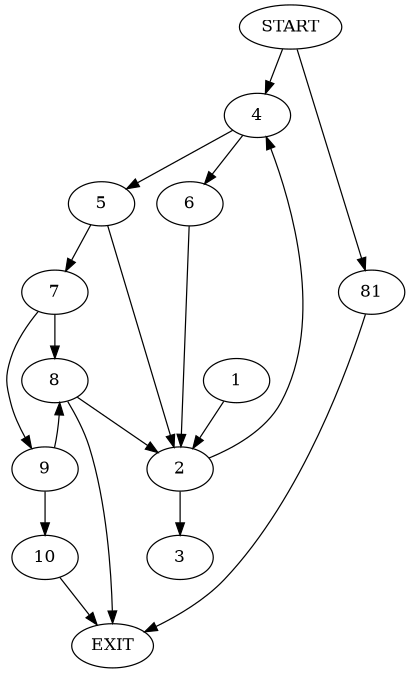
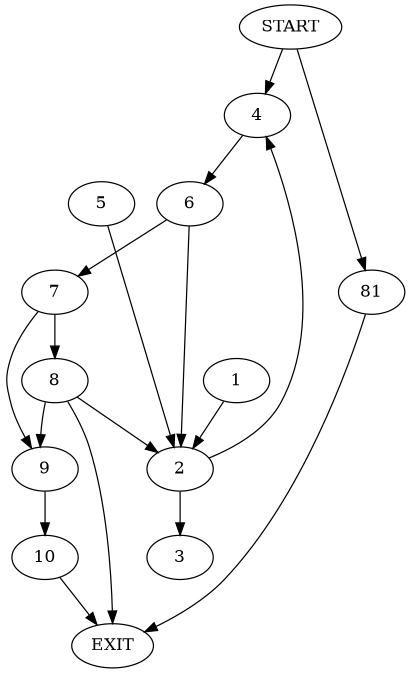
edge "4" -> "5": removed
edge "5" -> "7": now "6" -> "7"
edge "9" -> "8": reversed
